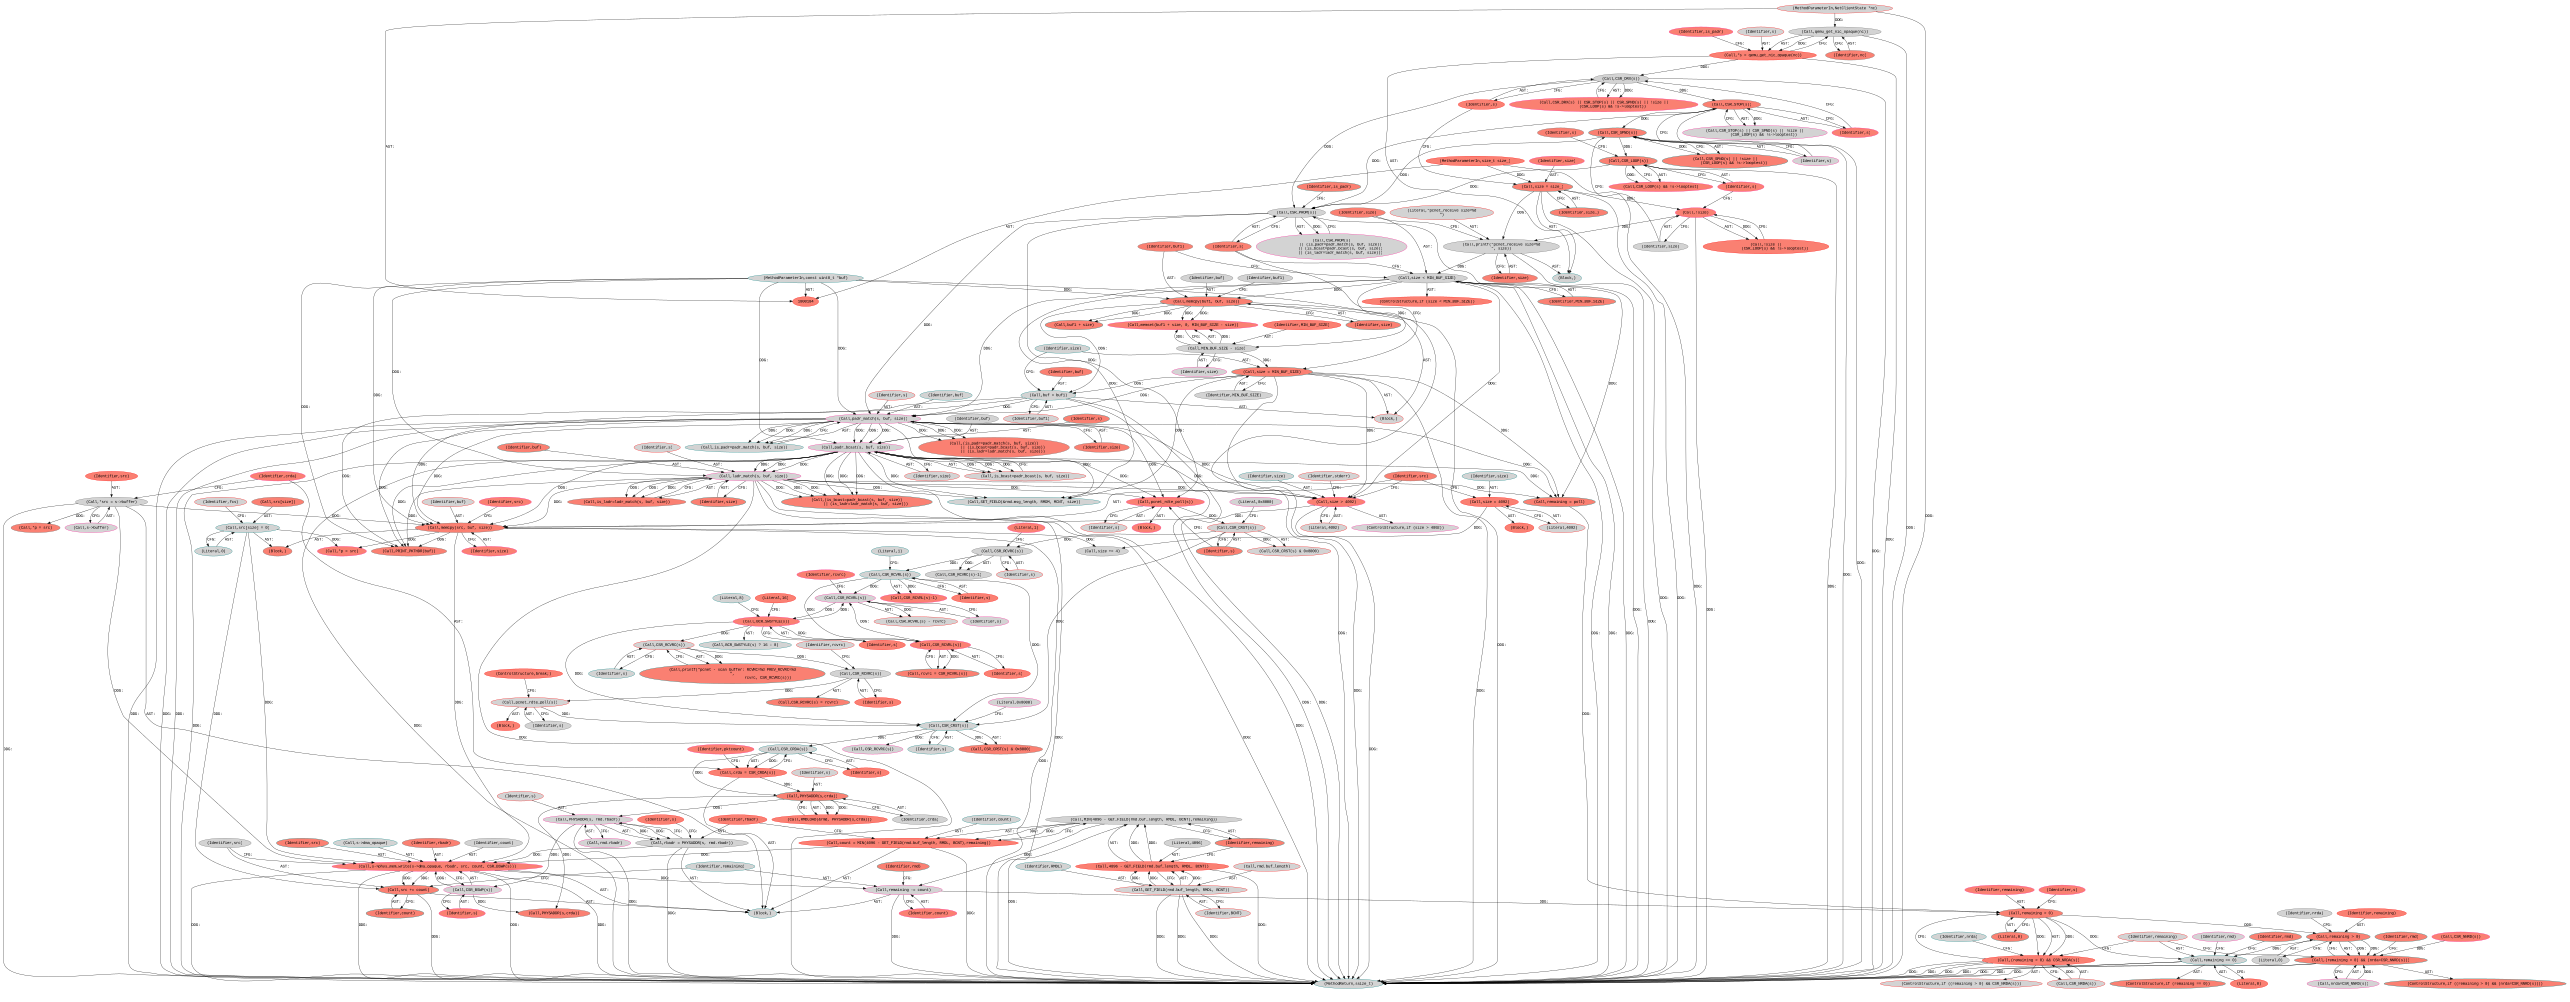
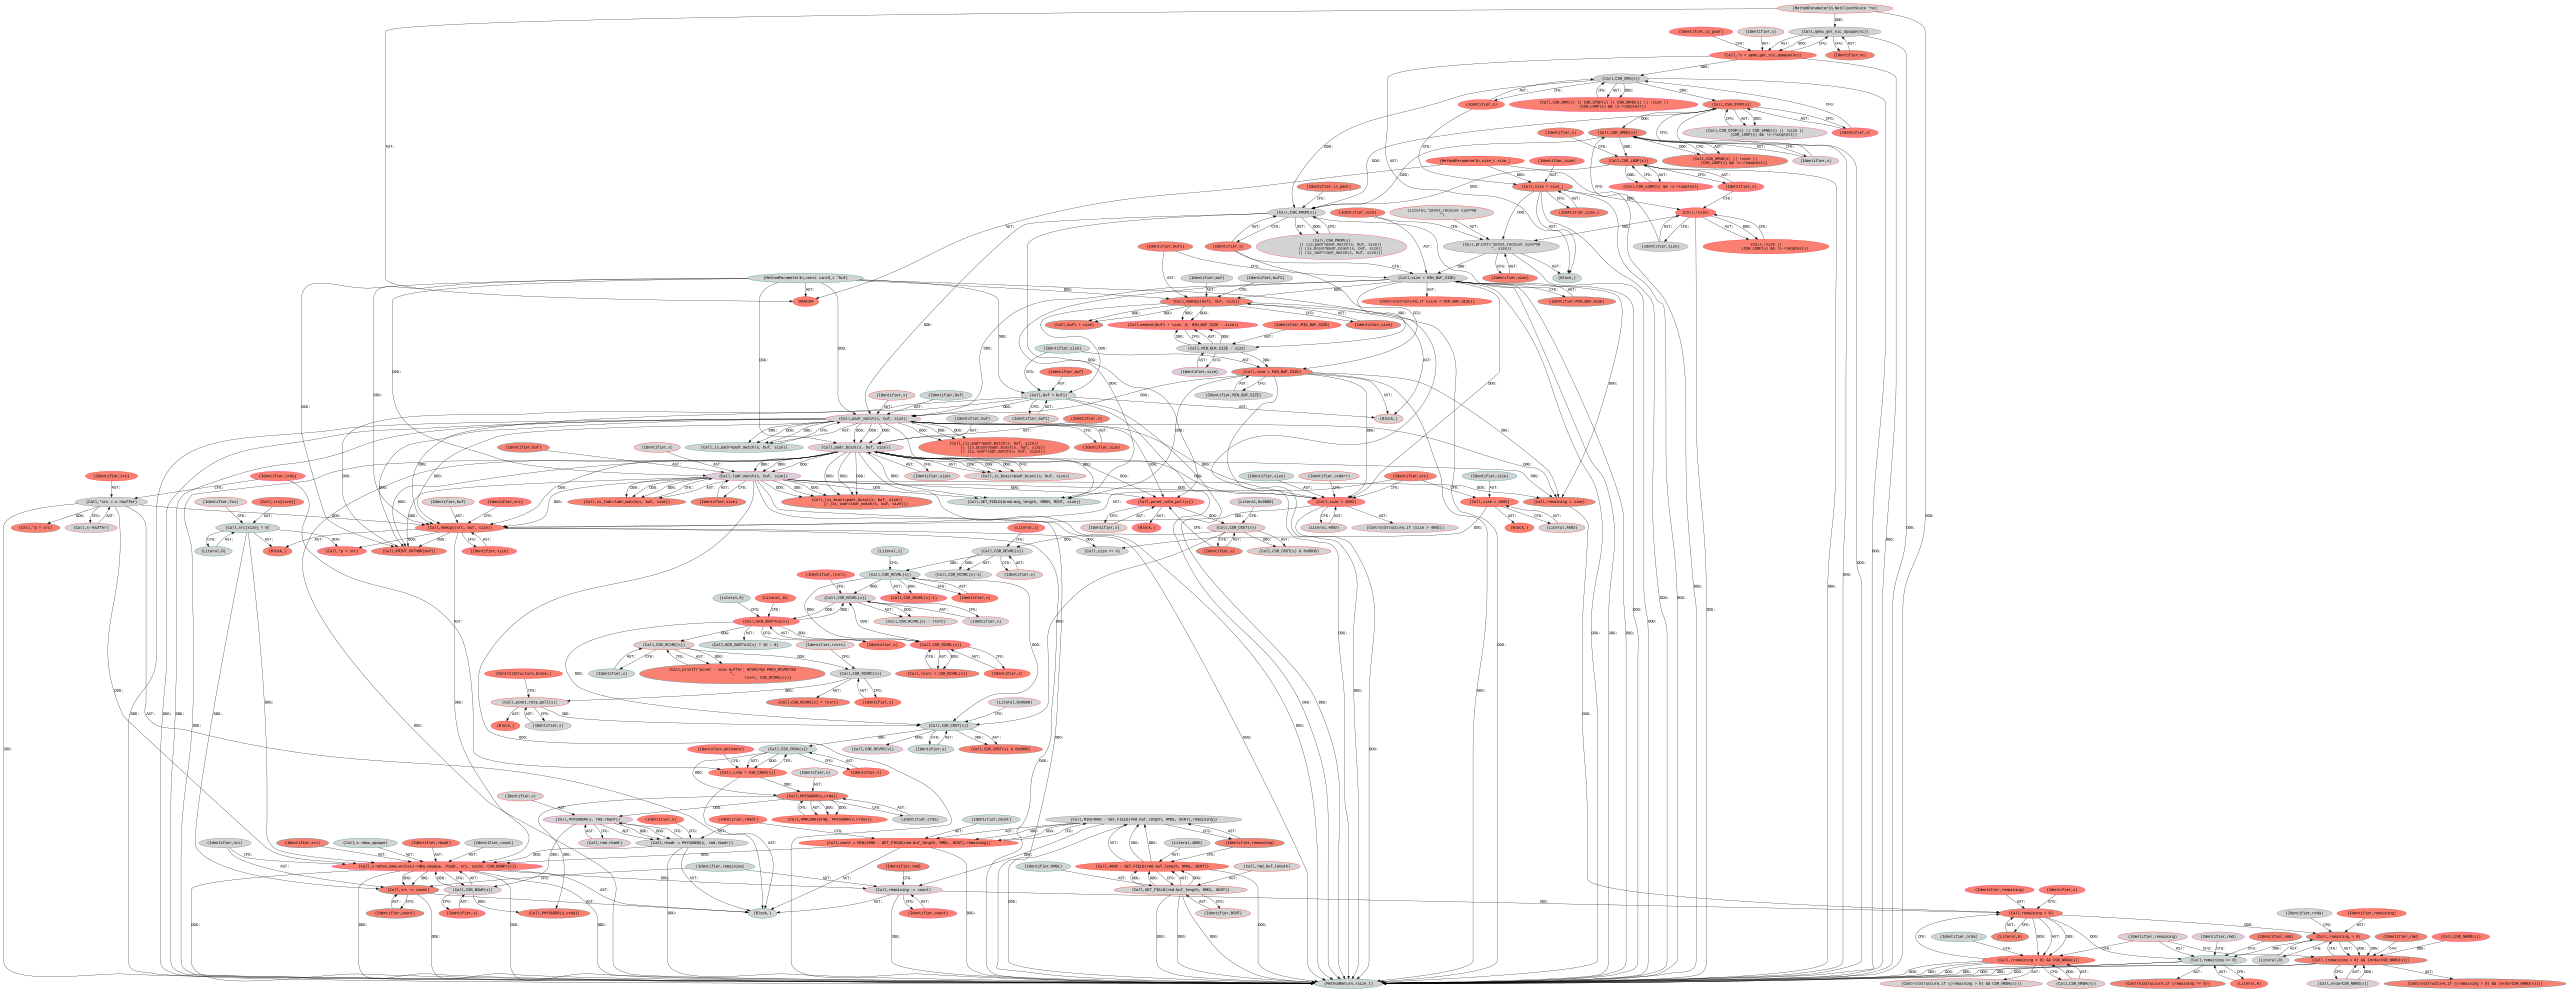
edge "(Call,size = MIN_BUF_SIZE)" -> "(Call,buf = buf1)": now "(MethodParameterIn,const uint8_t *buf)" -> "(Call,buf = buf1)"
node "(Call,remaining = poll)": label "(Call,remaining = poll)" -> "(Call,remaining = size)"
edge "(Call,PHYSADDR(s, rmd.rbadr))" -> "(MethodReturn,ssize_t)": removed, label "DDG:"
